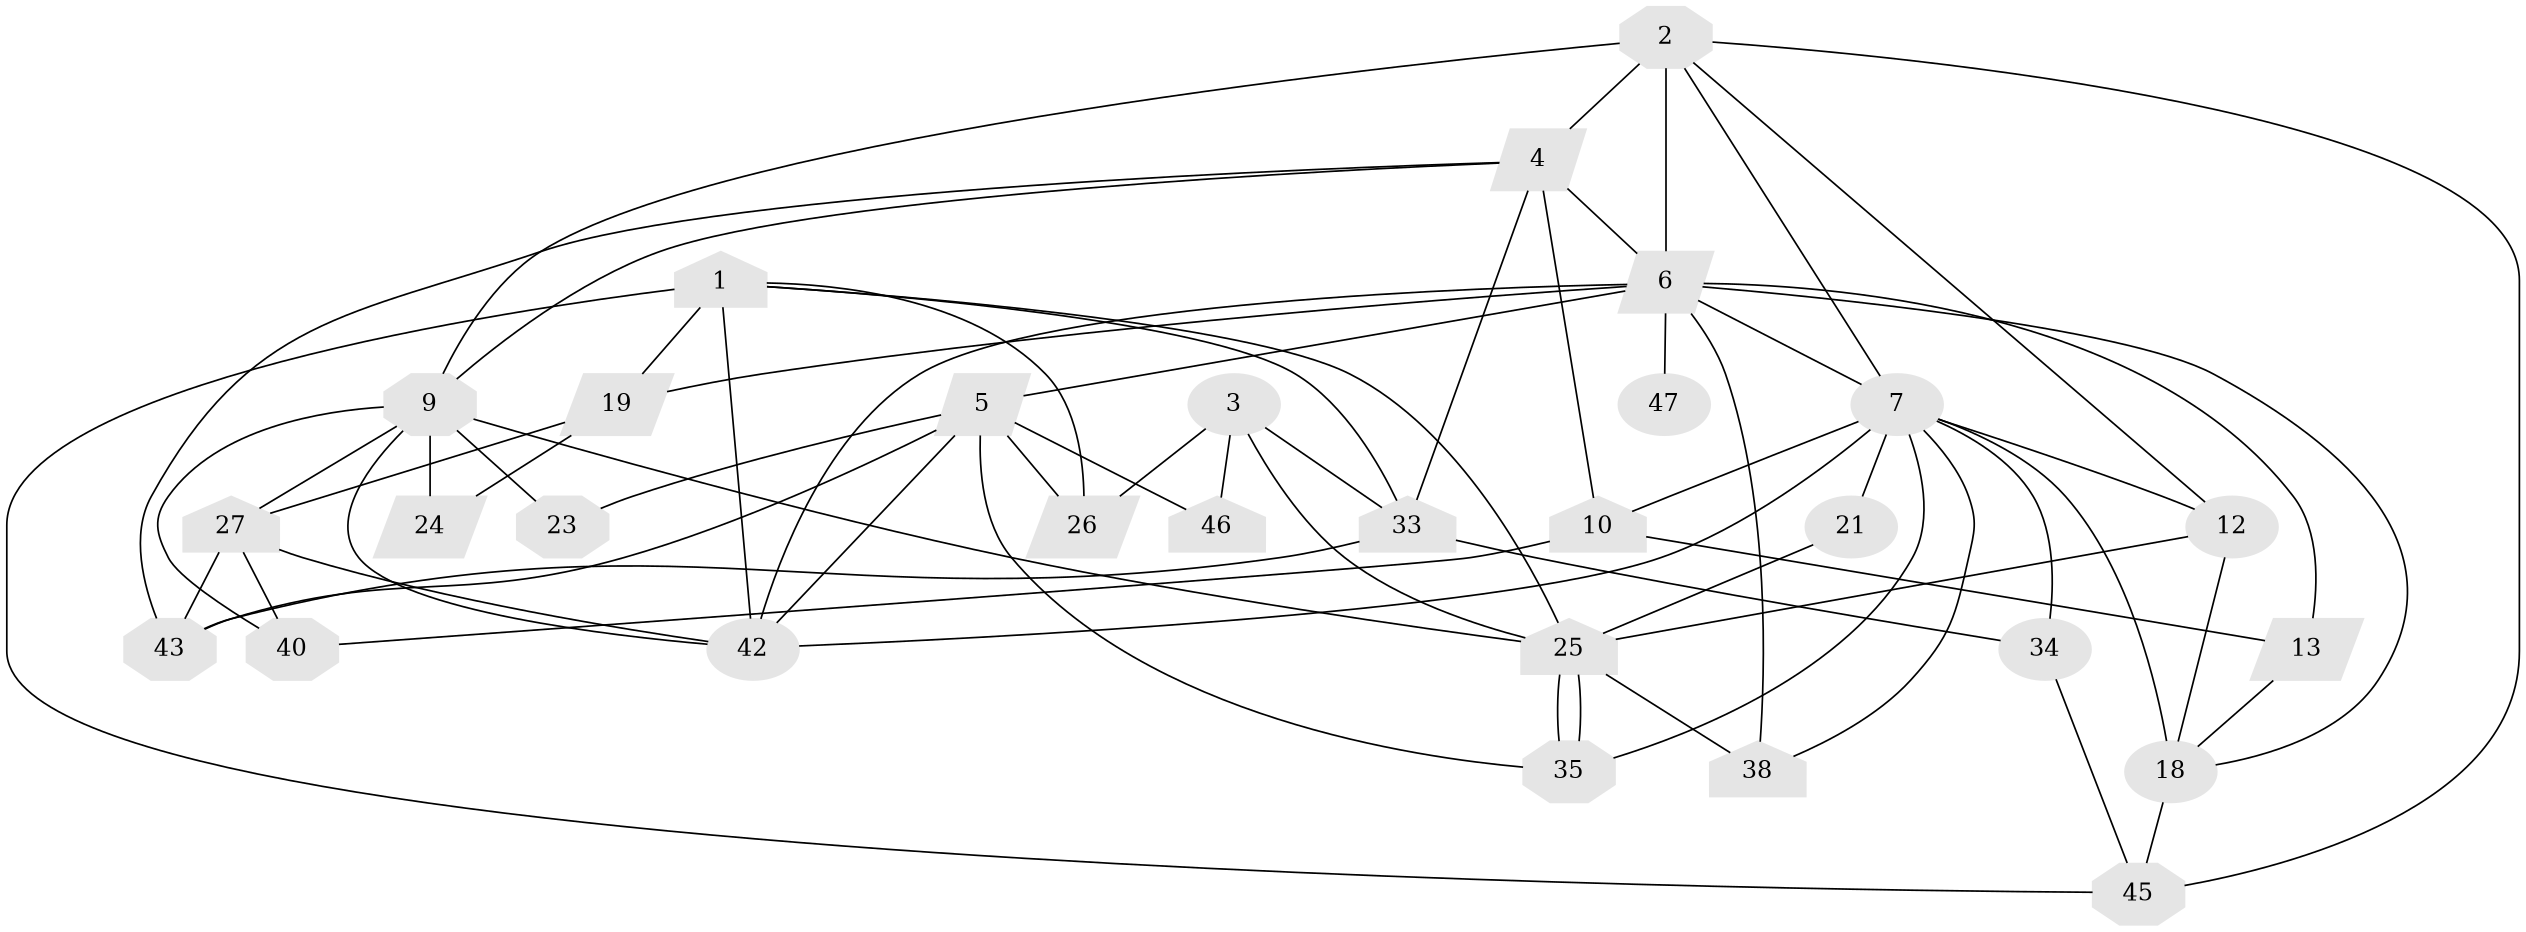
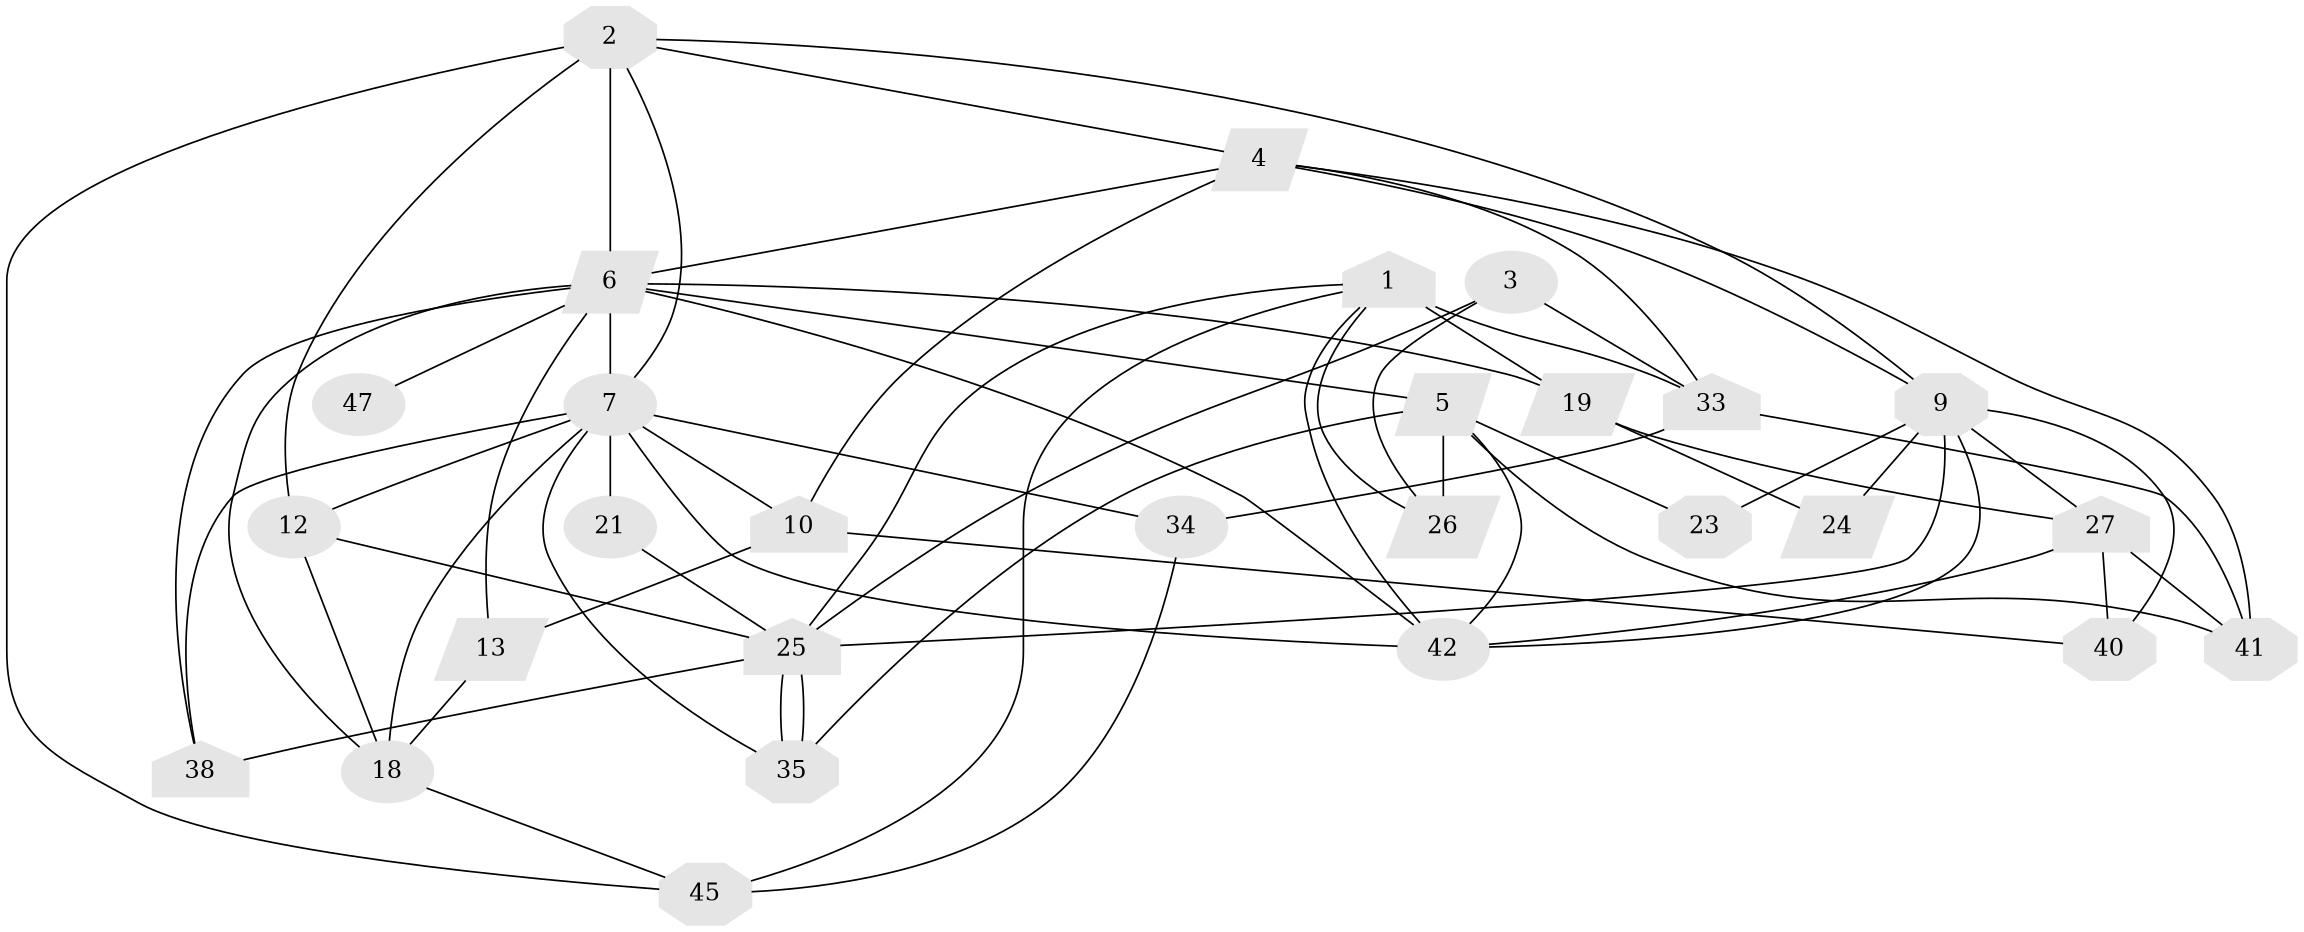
node "46": removed
node "43": label "43" -> "41"
